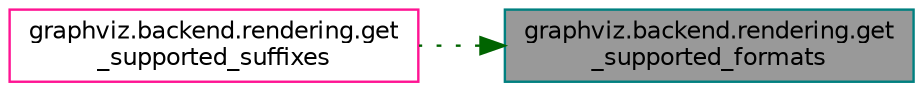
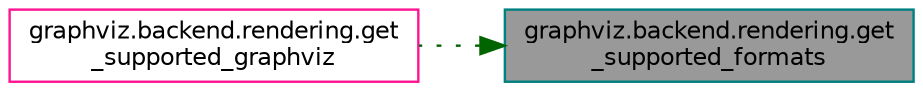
node "graphviz.backend.rendering.get _supported_suffixes": label "graphviz.backend.rendering.get _supported_suffixes" -> "graphviz.backend.rendering.get _supported_graphviz"
